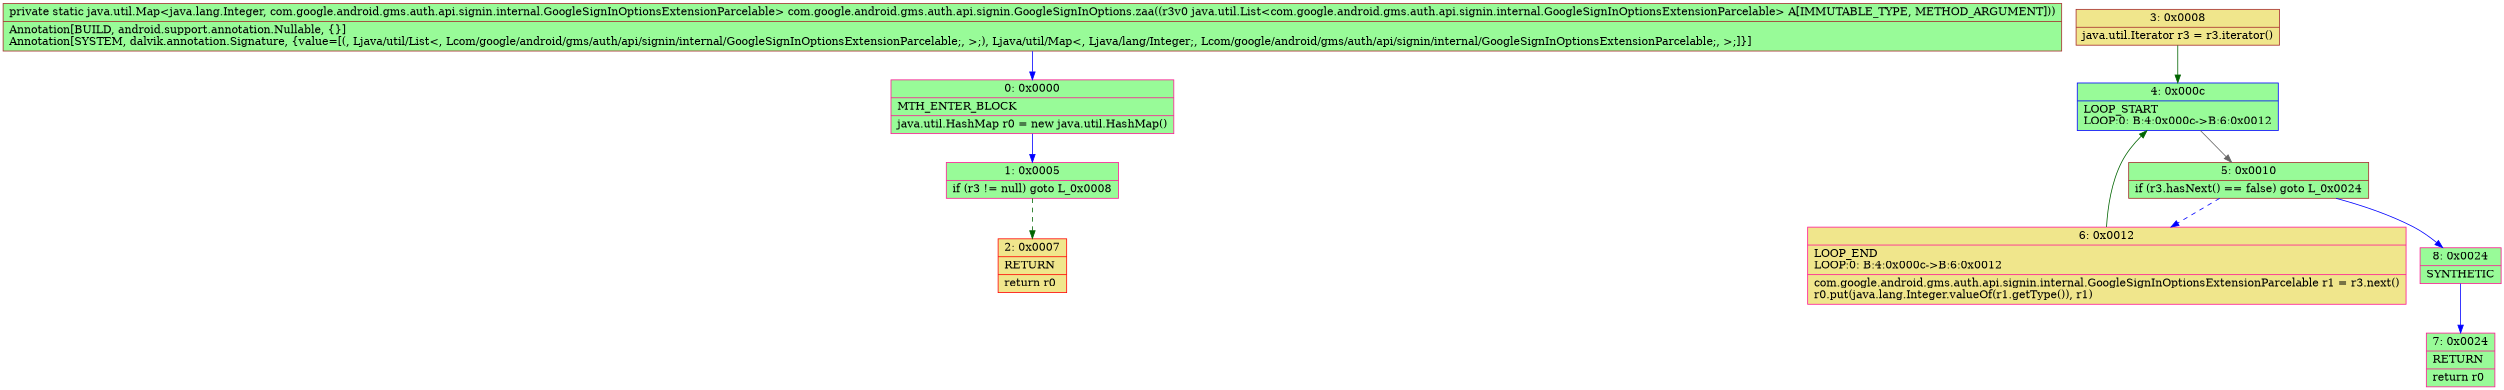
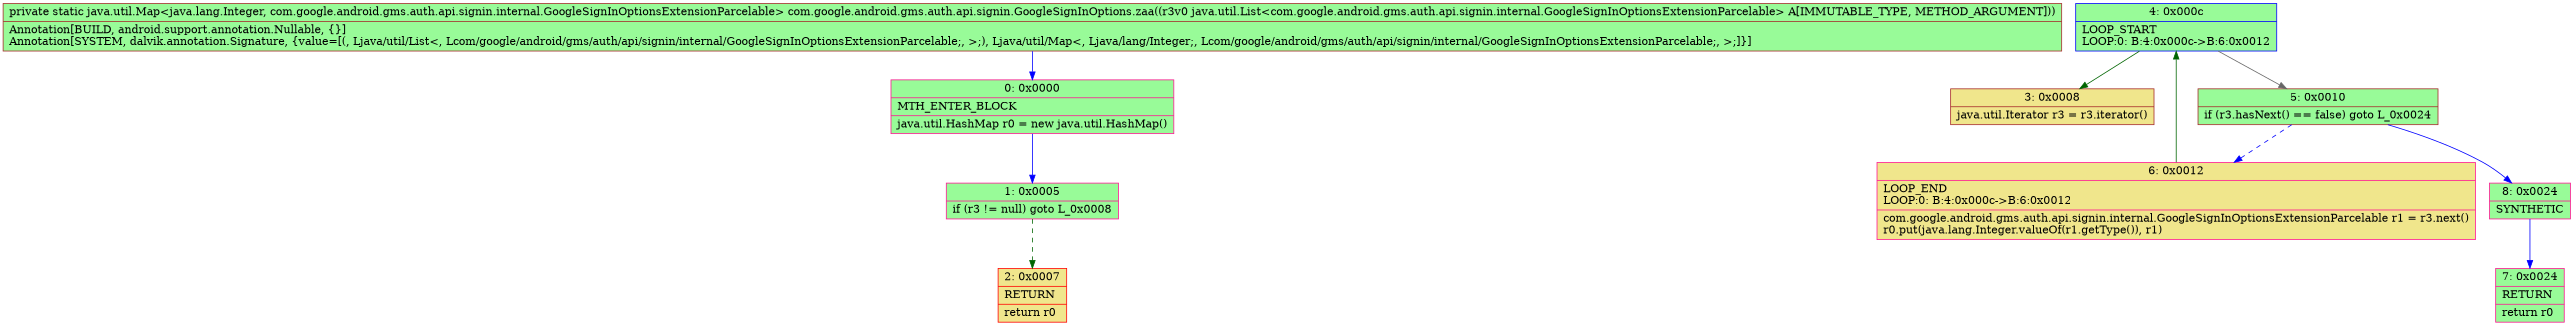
edge "3: 0x0008" -> "4: 0x000c": reversed
